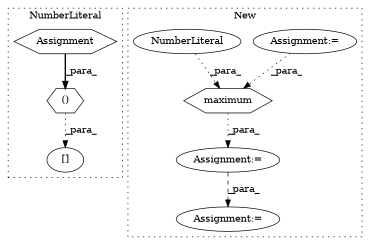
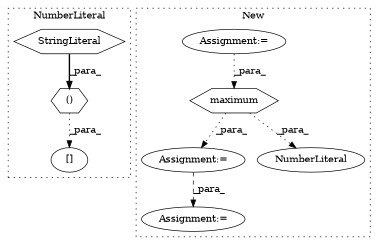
node "Assignment": label "Assignment" -> "StringLiteral"
edge "NumberLiteral" -> "maximum": reversed
